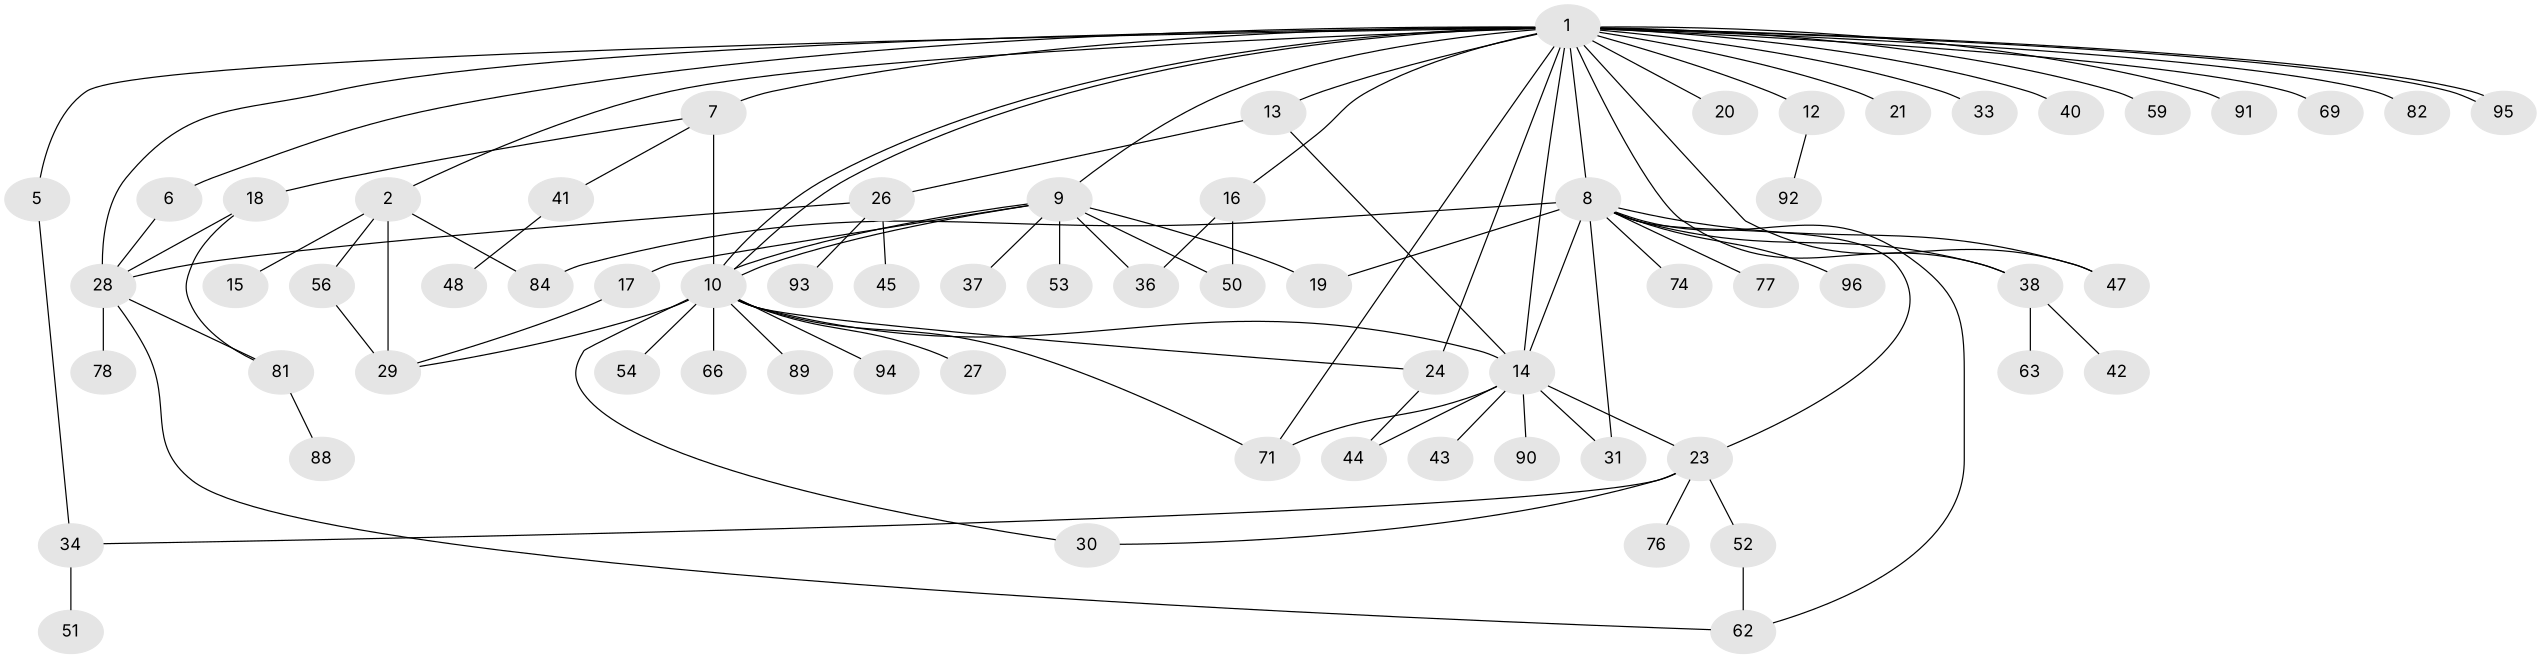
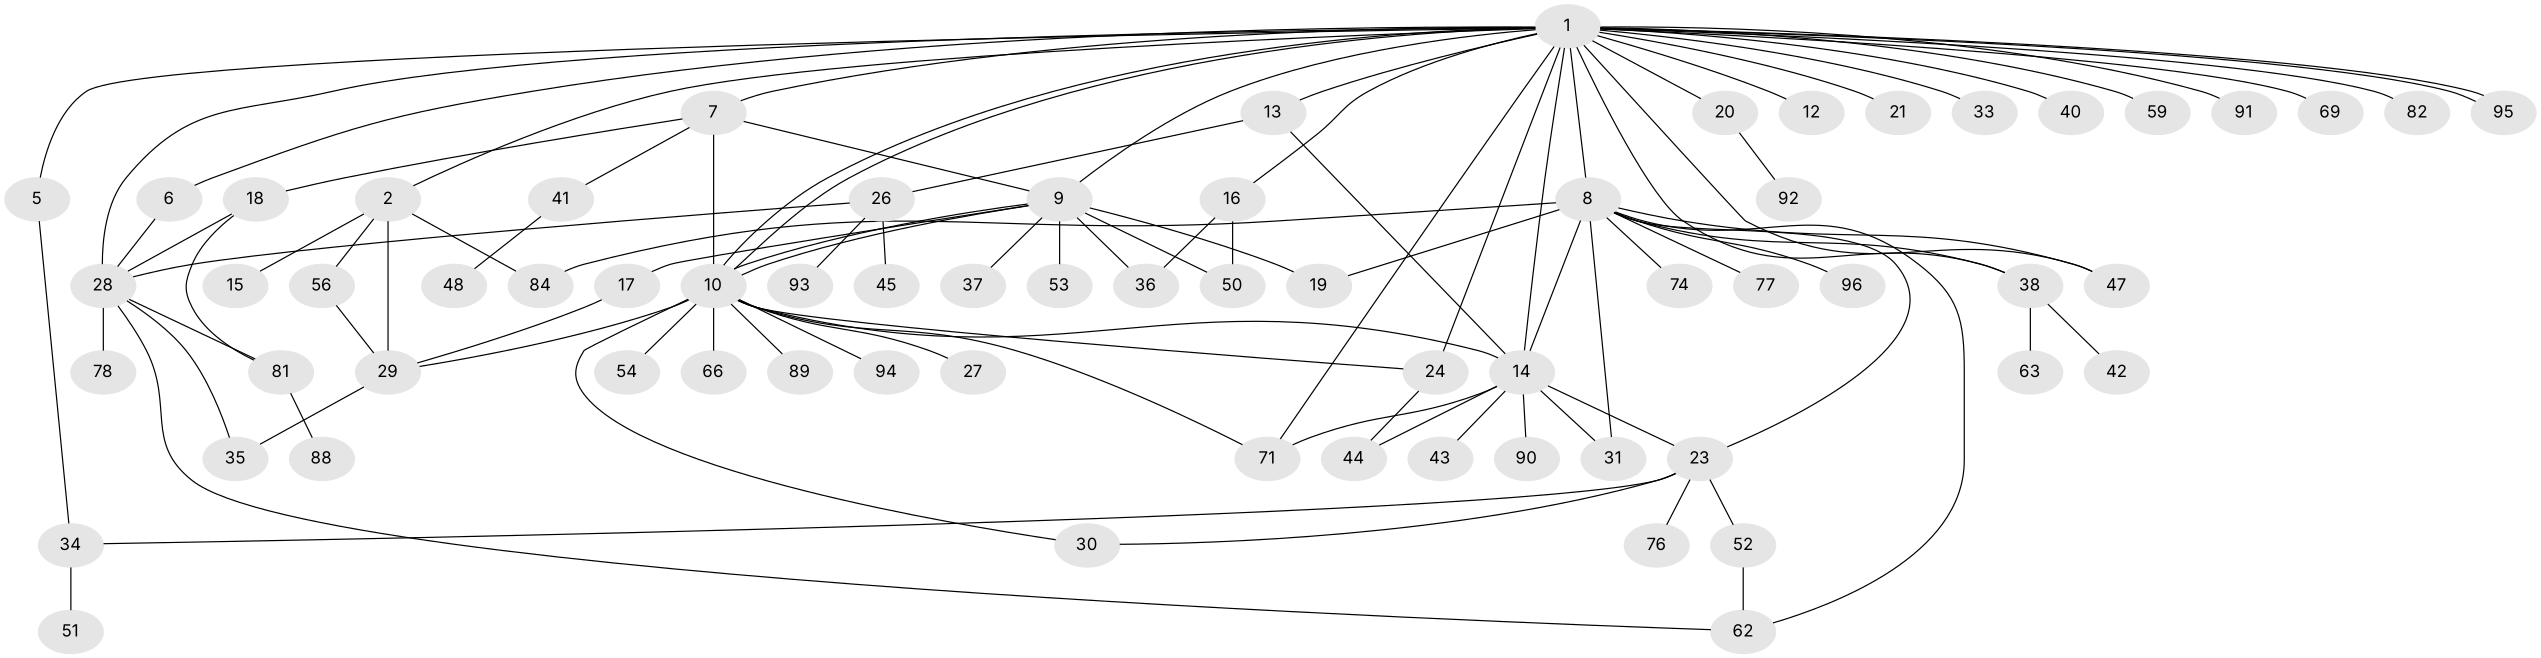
edge "7" -- "9": added
edge "12" -- "92": now "20" -- "92"
node "35": added
